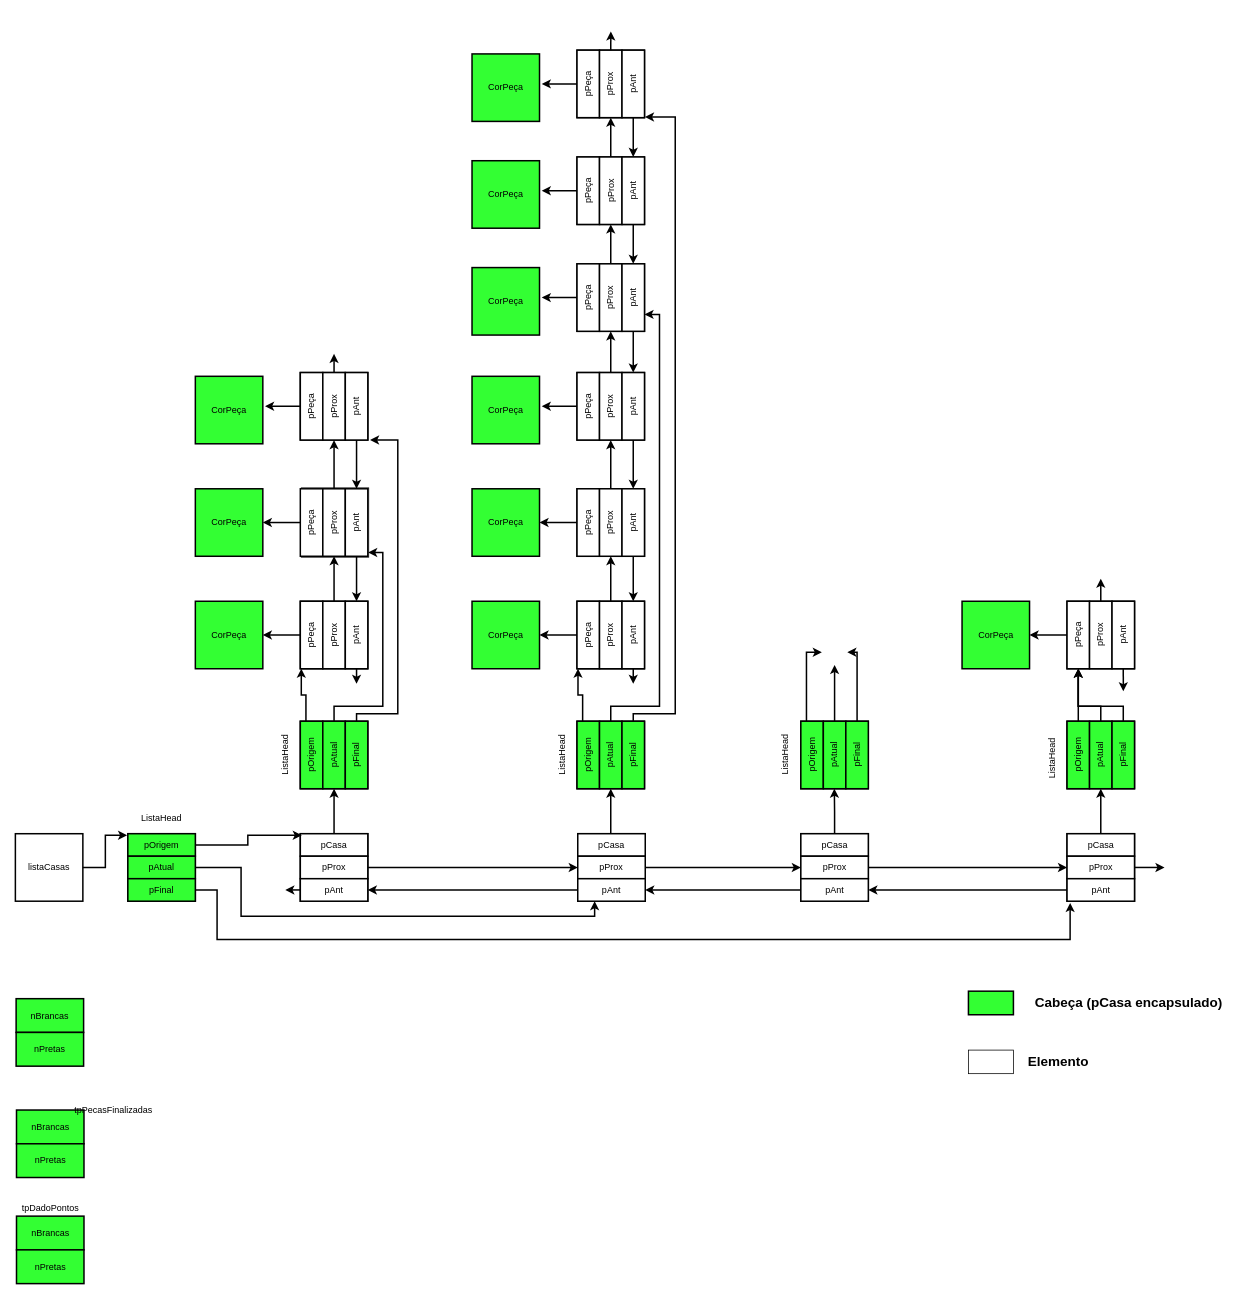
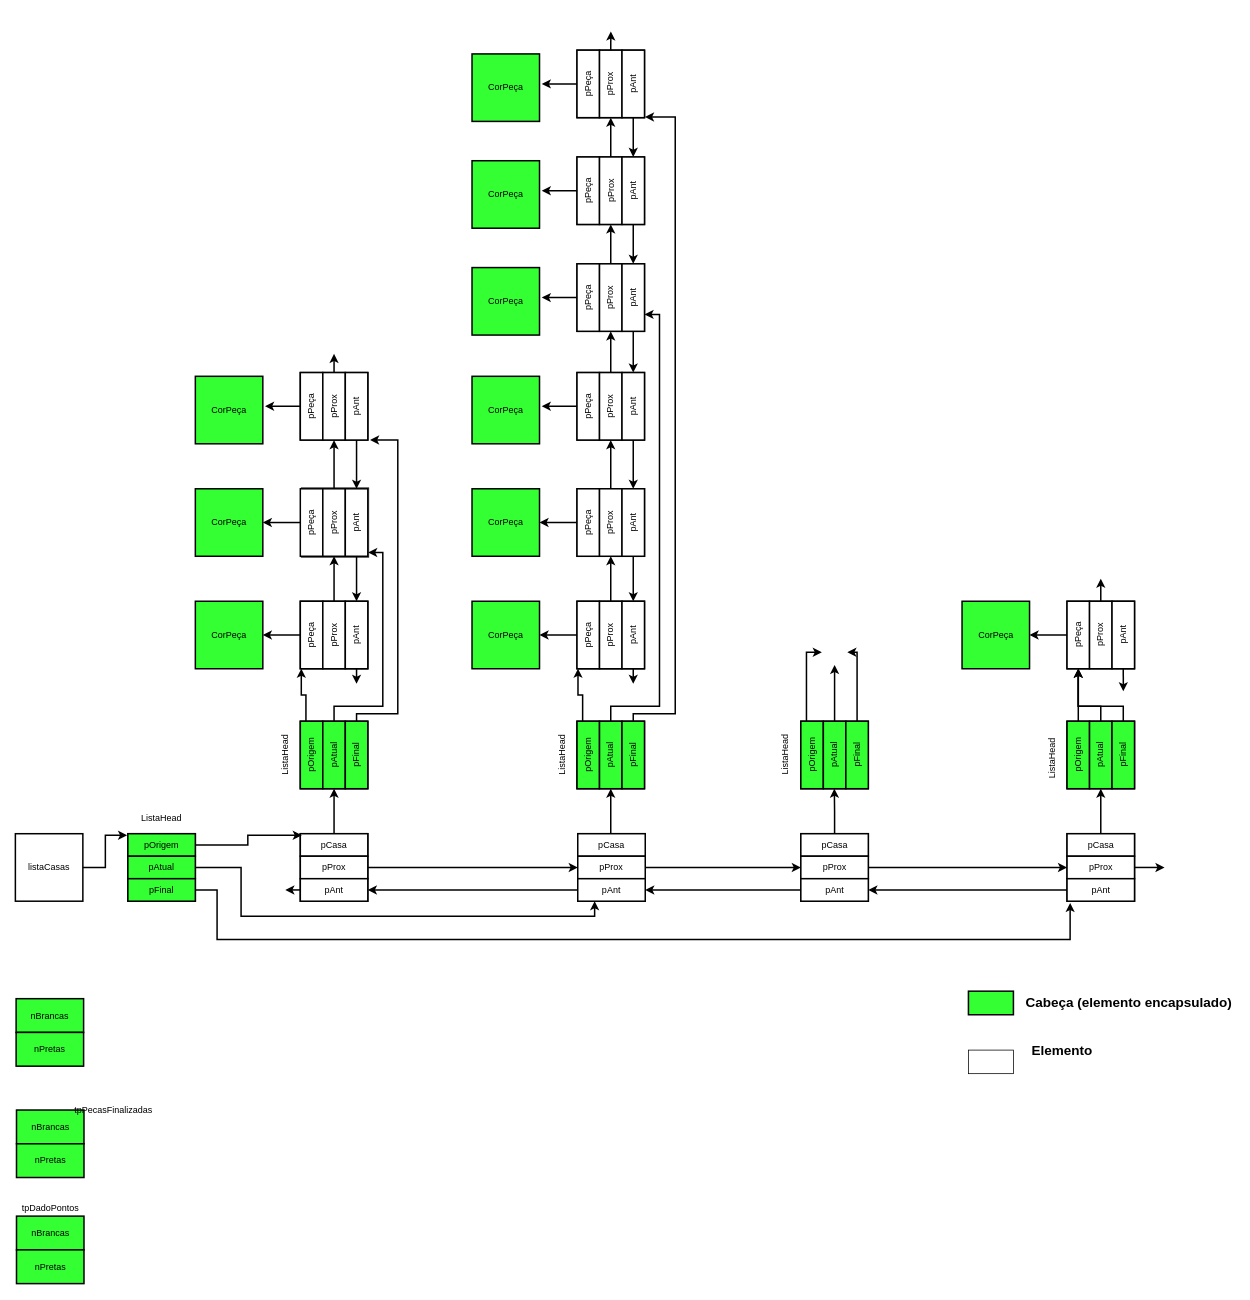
node "Cabeça (pCasa encapsulado)": label "Cabeça (pCasa encapsulado)" -> "Cabeça (elemento encapsulado)"
node "Elemento": moved (1059, 1062) -> (1062, 1051)
